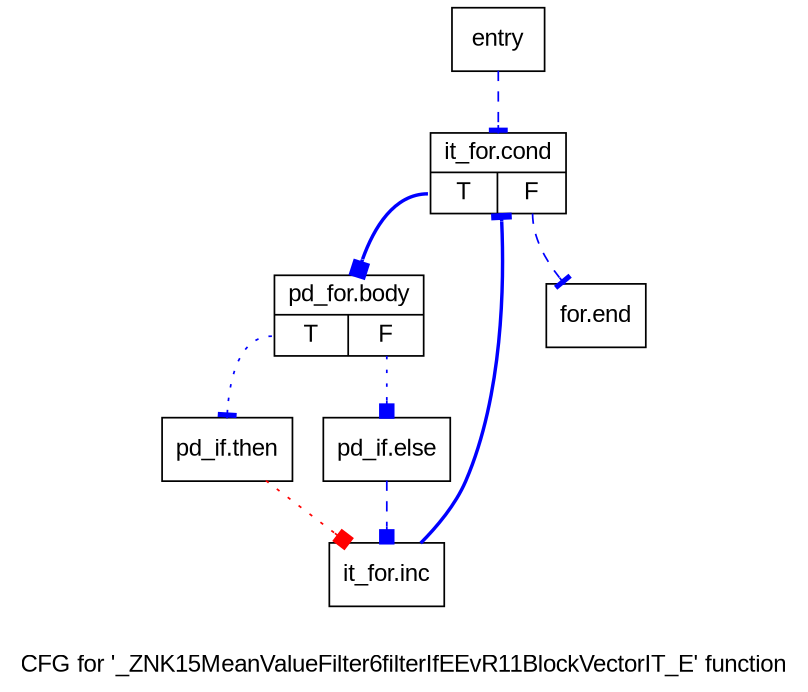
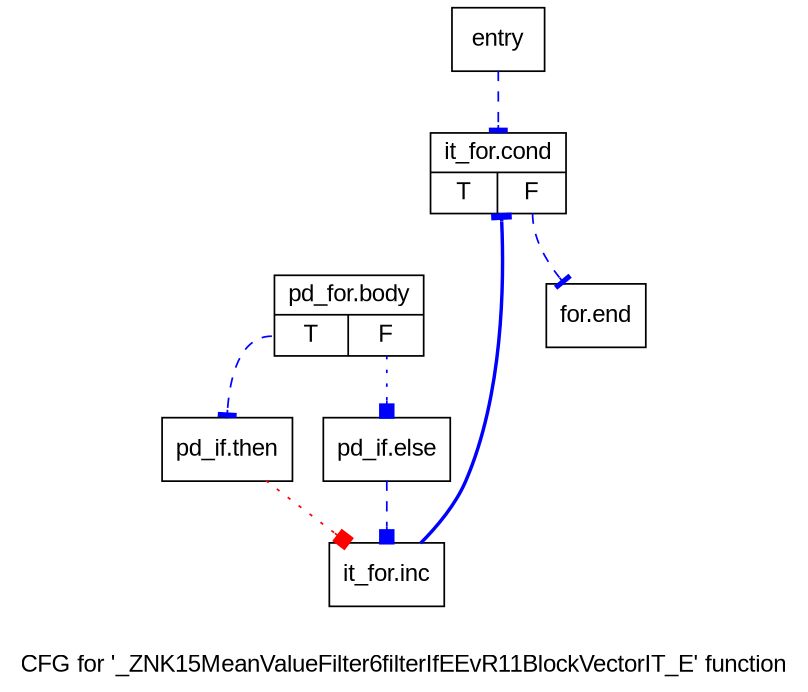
edge "it_for.cond" -> "pd_for.body": removed
edge "pd_for.body" -> "pd_if.then": style dotted -> dashed
